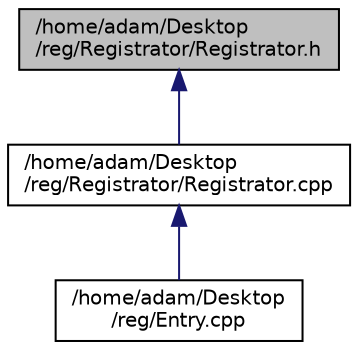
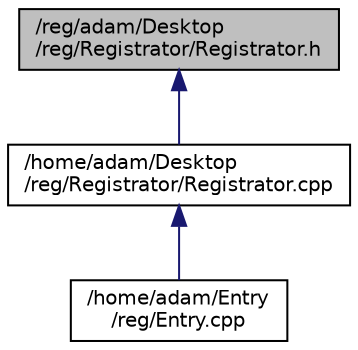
node "/home/adam/Desktop /reg/Registrator/Registrator.h": label "/home/adam/Desktop /reg/Registrator/Registrator.h" -> "/reg/adam/Desktop /reg/Registrator/Registrator.h"
node "/home/adam/Desktop /reg/Entry.cpp": label "/home/adam/Desktop /reg/Entry.cpp" -> "/home/adam/Entry /reg/Entry.cpp"
